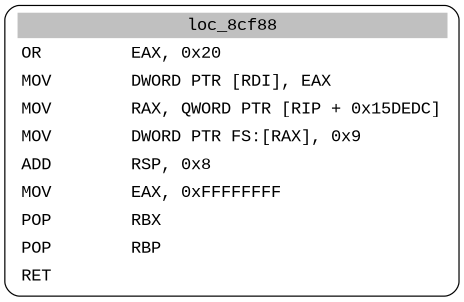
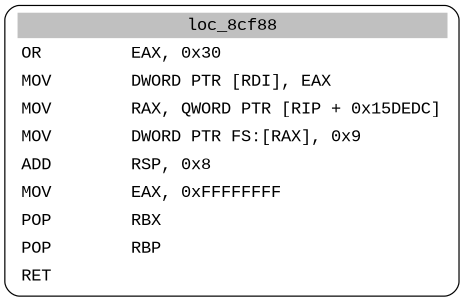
node "loc_8cf88": text "OR         EAX, 0x20" -> "OR         EAX, 0x30"
